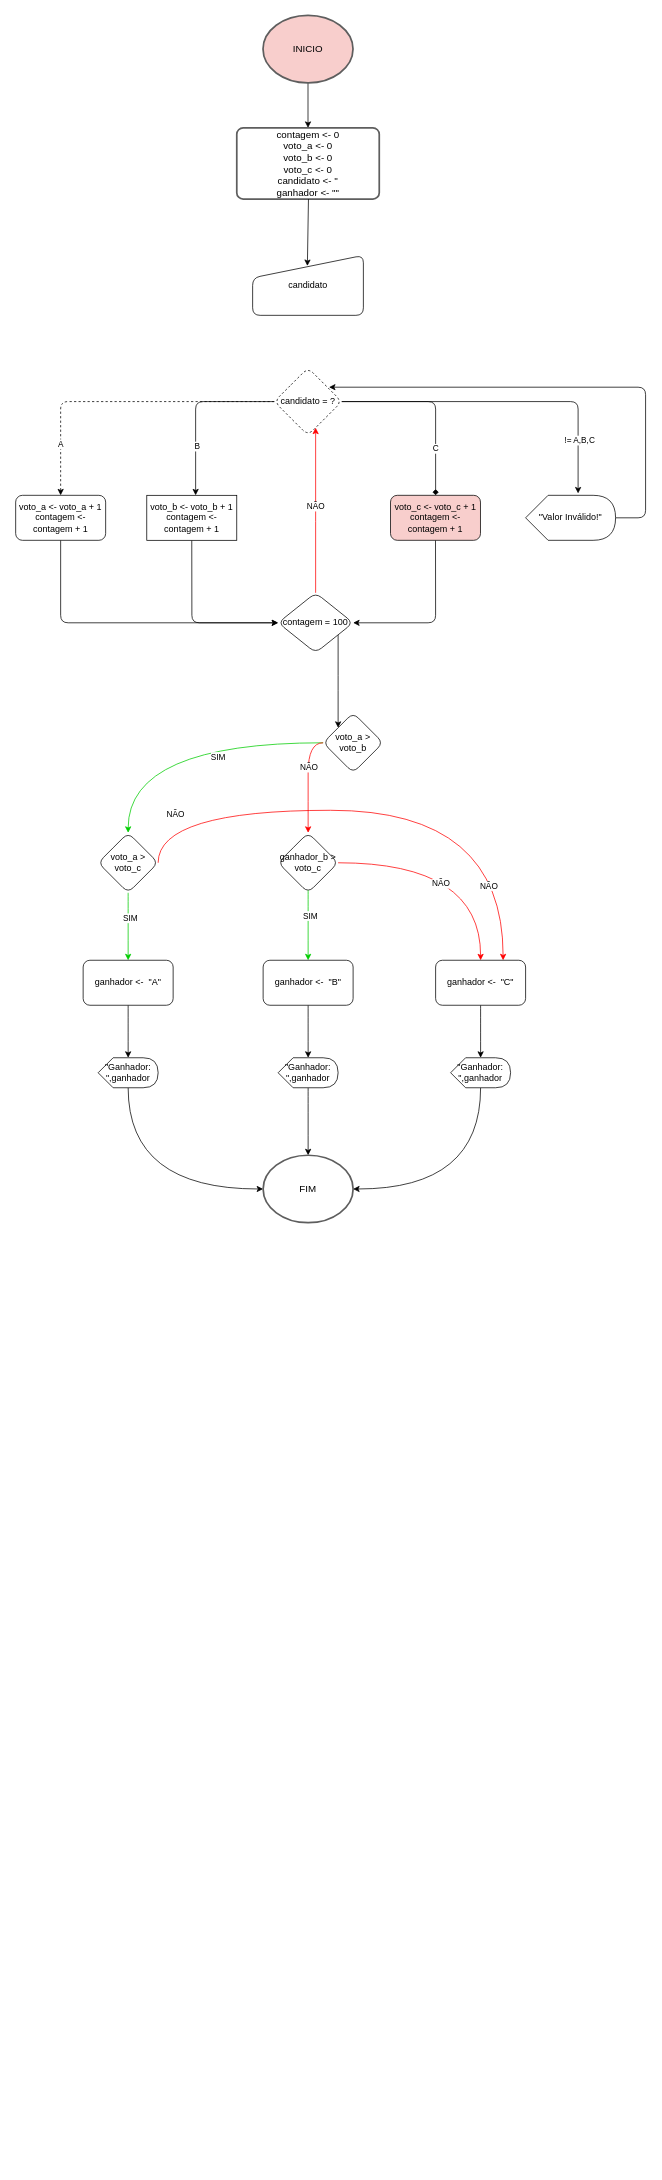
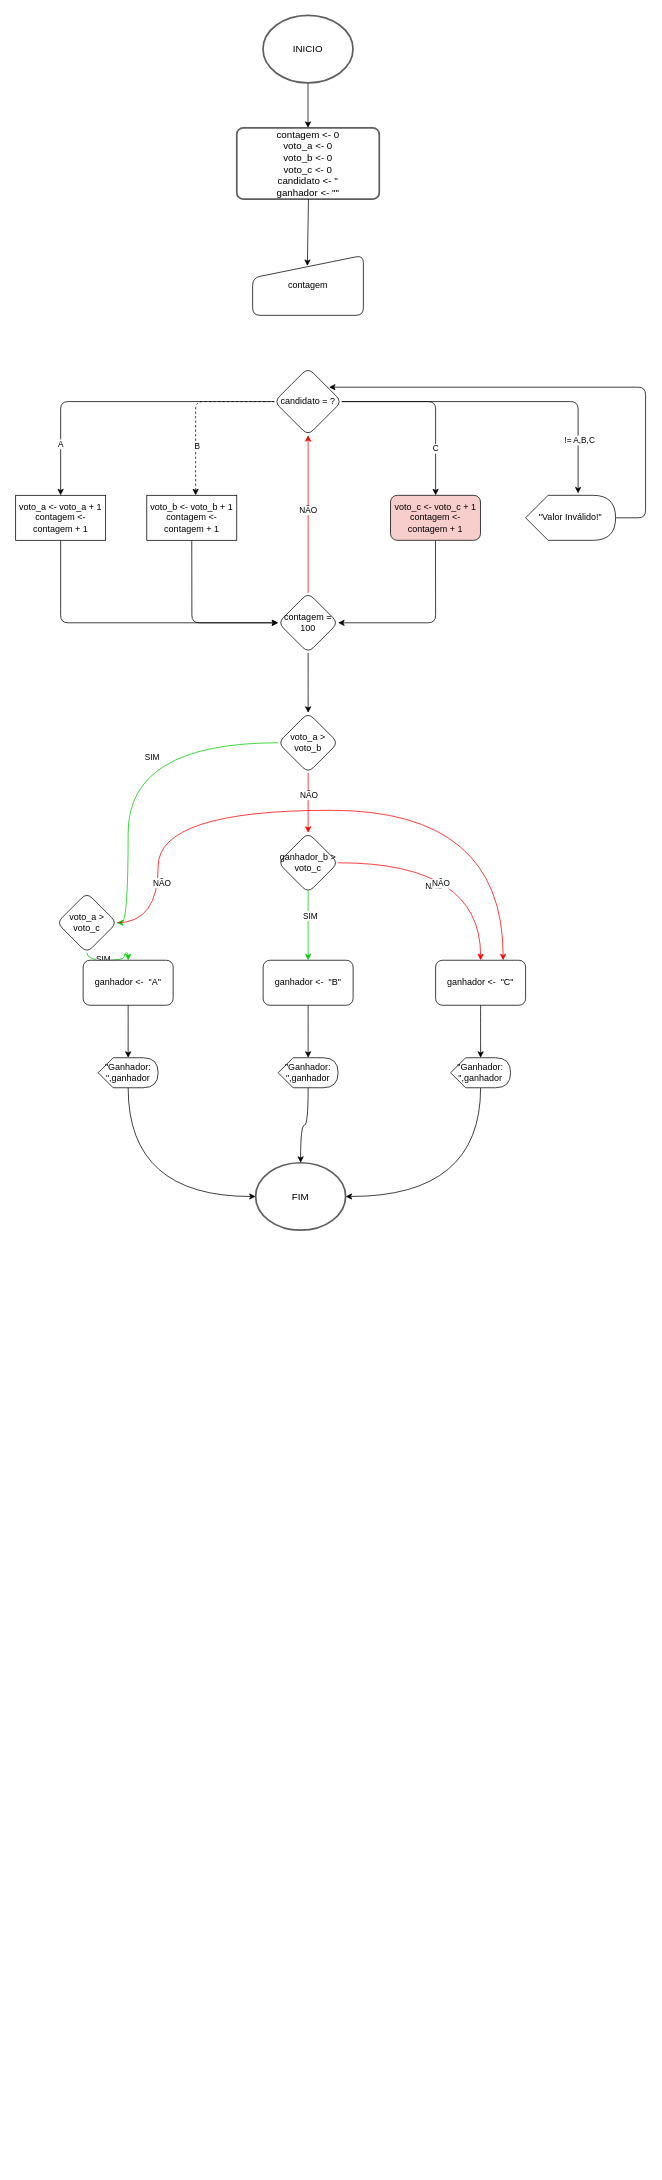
node "INICIO": fillcolor #f8cecc -> #ffffff
node "candidato": label "candidato" -> "contagem"
edge "candidato = ?" -> "voto_a <- voto_a + 1 contagem <- contagem + 1": style dashed -> solid
node "candidato = ?": style dashed -> solid
edge "candidato = ?" -> "voto_b <- voto_b + 1contagem <- contagem + 1": style solid -> dashed
edge "candidato = ?" -> "voto_c <- voto_c + 1contagem <- contagem + 1": arrowhead diamond -> classic
node "voto_a <- voto_a + 1 contagem <- contagem + 1": shape rounded rectangle -> rectangle
node "contagem = 100": size 75x60 -> 60x60
node "voto_a > voto_b": moved (353, 743) -> (308, 743)
node "voto_a > voto_c": moved (128, 863) -> (87, 923)
node "FIM": moved (308, 1189) -> (300, 1197)
